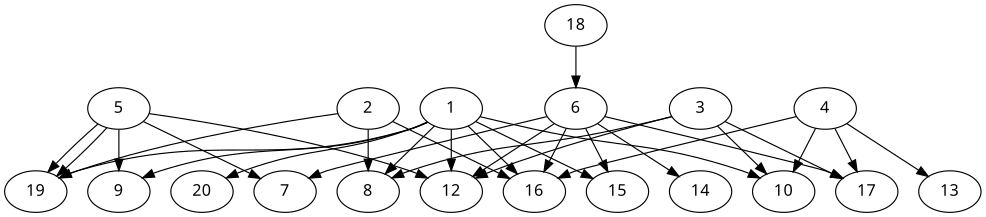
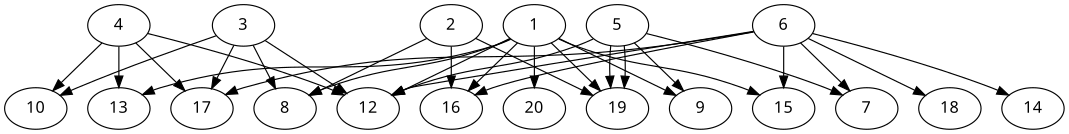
edge "18" -> "6": reversed
edge "1" -> "10": now "1" -> "13"
edge "4" -> "16": now "4" -> "12"
